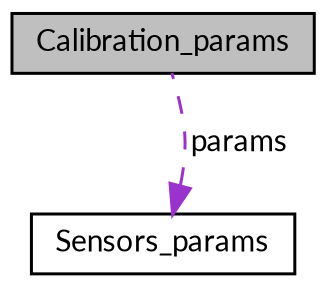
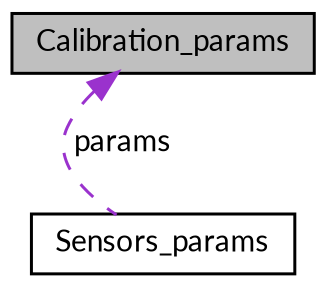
edge "Calibration_params" -> "Sensors_params": reversed
